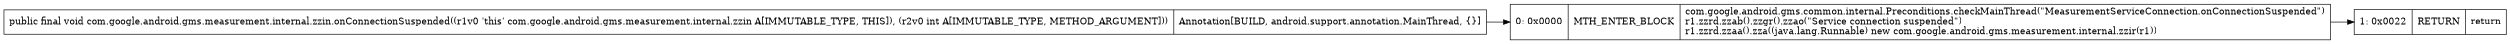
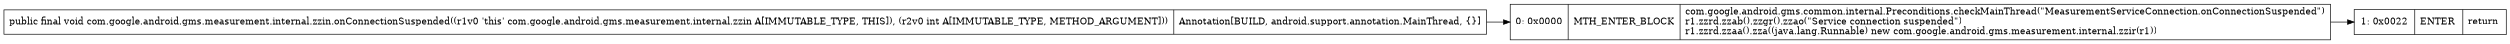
node "1: 0x0022": text "RETURN" -> "ENTER"
